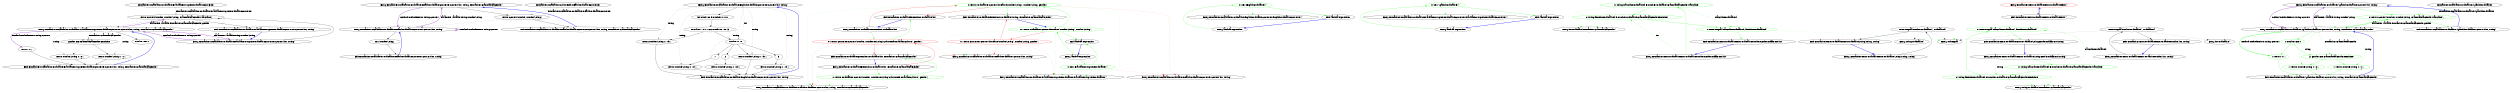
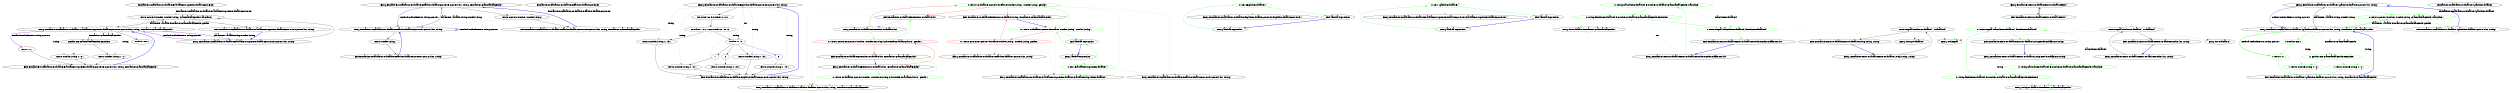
node "Humanizer.Localisation.CultureInfo.DefaultOrdinalizeConverter": label "Humanizer.Localisation.CultureInfo.DefaultOrdinalizeConverter" -> "Humanizer.Localisation.Ordinalize.DefaultOrdinalizeConverter"
node "Entry Humanizer.Tests.OrdinalizeTests.OrdinalizeTests()": color red -> black
edge "Exit Humanizer.OrdinalizeExtensions.Ordinalize(int)" -> "Entry Humanizer.OrdinalizeExtensions.Ordinalize(int)": style bold -> dashed
node "new numberString;": label "new numberString;" -> "return numberString;"
edge "number % 10" -> "3": color black -> blue
edge "2: number == 0" -> "2: gender == GrammaticalGender.Feminine": removed
edge "3" -> "return numberString + ''rd'';": color black -> green
